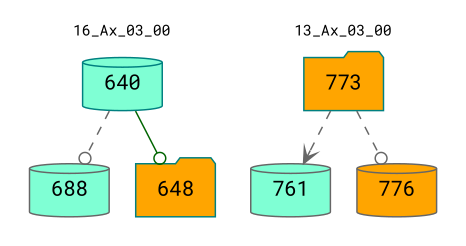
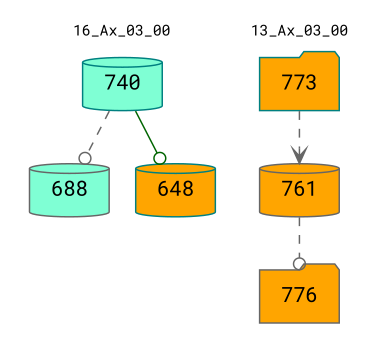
node "640": label "640" -> "740"
edge "773" -> "776": now "761" -> "776"
node "648": shape folder -> cylinder
node "761": fillcolor aquamarine -> orange
node "776": shape cylinder -> folder
